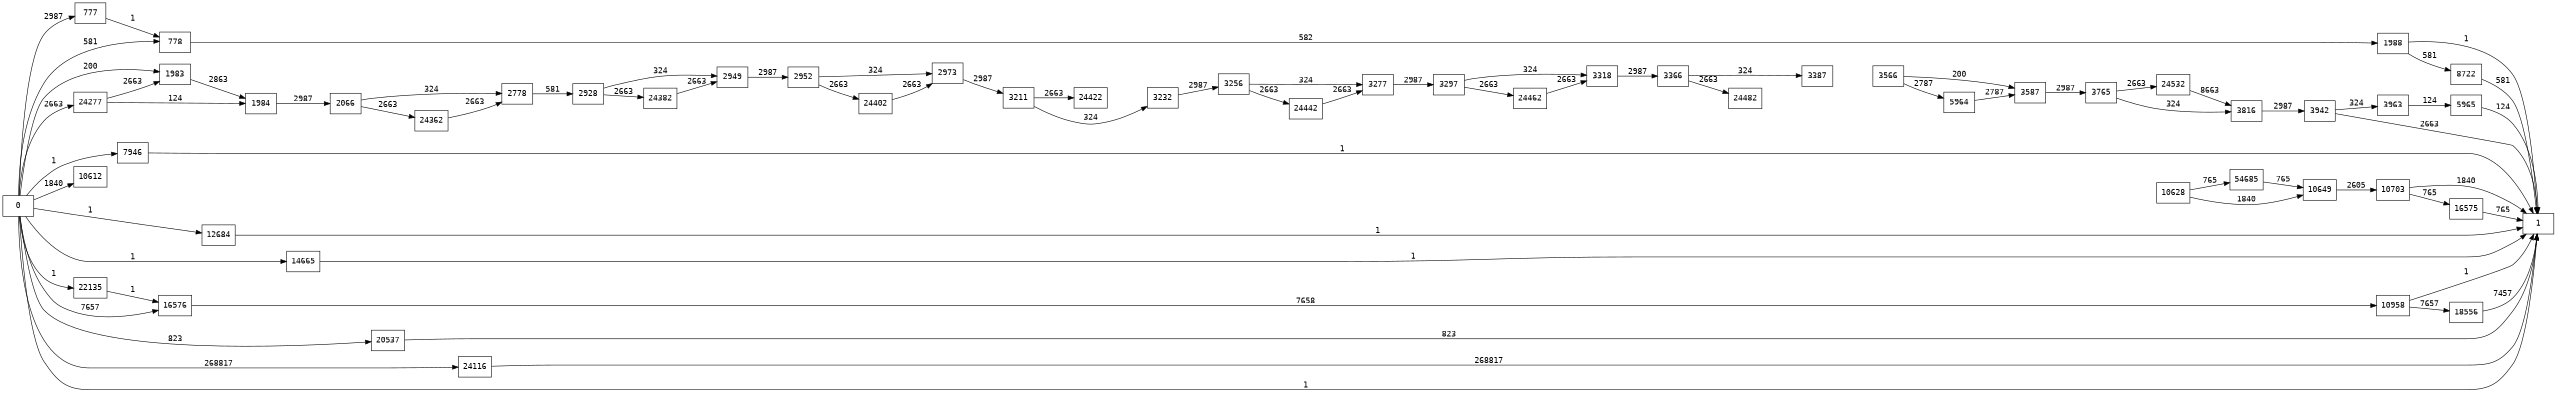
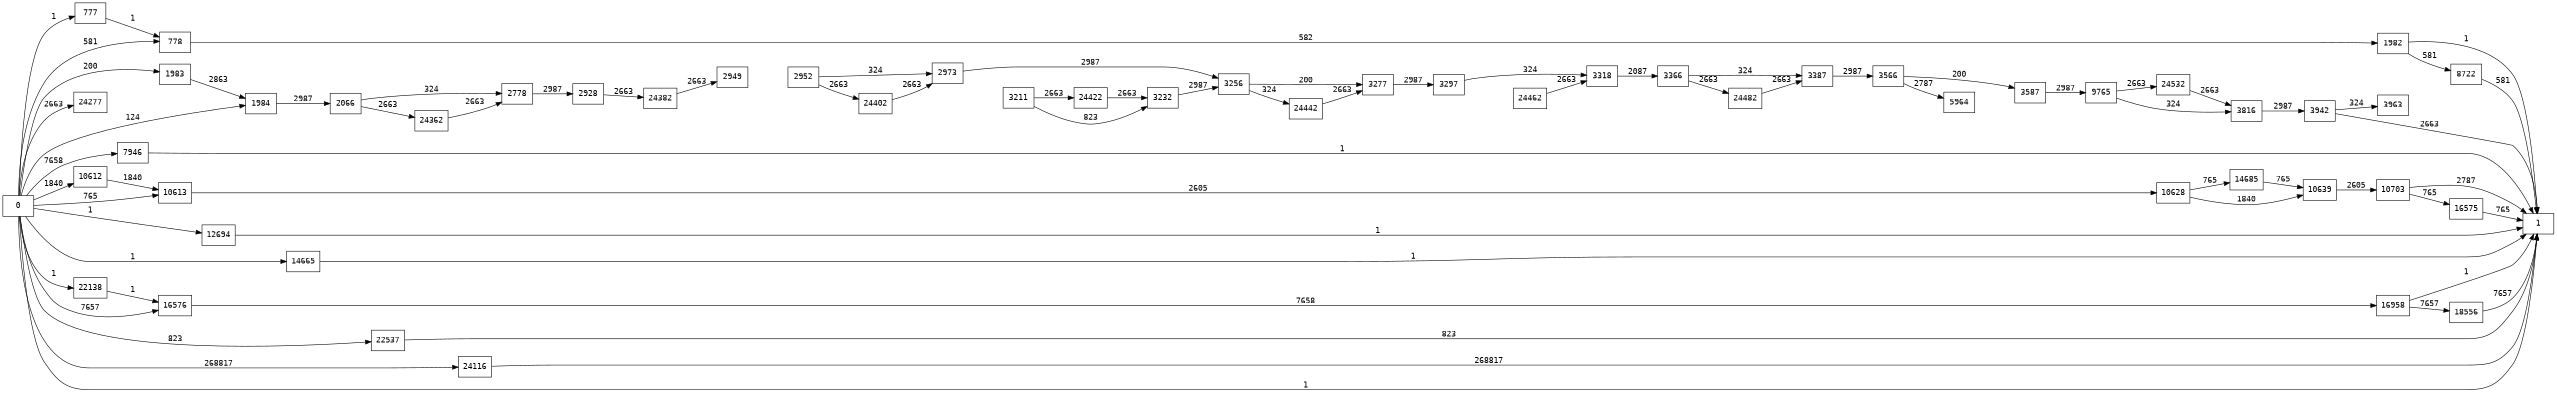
edge "0" -> "777": label "2987" -> "1"
node "1988": label "1988" -> "1982"
edge "3318" -> "3366": label "2987" -> "2087"
edge "3387" -> "3566": added, label "2987"
edge "2928" -> "2949": removed, label "324"
edge "2949" -> "2952": removed, label "2987"
edge "3256" -> "3277": label "324" -> "200"
edge "2973" -> "3211": now "2973" -> "3256"
edge "24482" -> "3387": added, label "2663"
edge "2778" -> "2928": label "581" -> "2987"
edge "3256" -> "24442": label "2663" -> "324"
edge "3297" -> "24462": removed, label "2663"
edge "24532" -> "3816": label "8663" -> "2663"
edge "24277" -> "1983": removed, label "2663"
node "3765": label "3765" -> "9765"
edge "24422" -> "3232": added, label "2663"
edge "5964" -> "3587": removed, label "2787"
edge "24277" -> "1984": now "0" -> "1984"
node "5965": removed
edge "3211" -> "3232": label "324" -> "823"
edge "0" -> "7946": label "1" -> "7658"
node "54685": label "54685" -> "14685"
edge "10703" -> "1": label "1840" -> "2787"
node "10649": label "10649" -> "10639"
node "10613": added
node "12684": label "12684" -> "12694"
node "22135": label "22135" -> "22138"
edge "18556" -> "1": label "7457" -> "7657"
node "10958": label "10958" -> "16958"
node "20537": label "20537" -> "22537"
